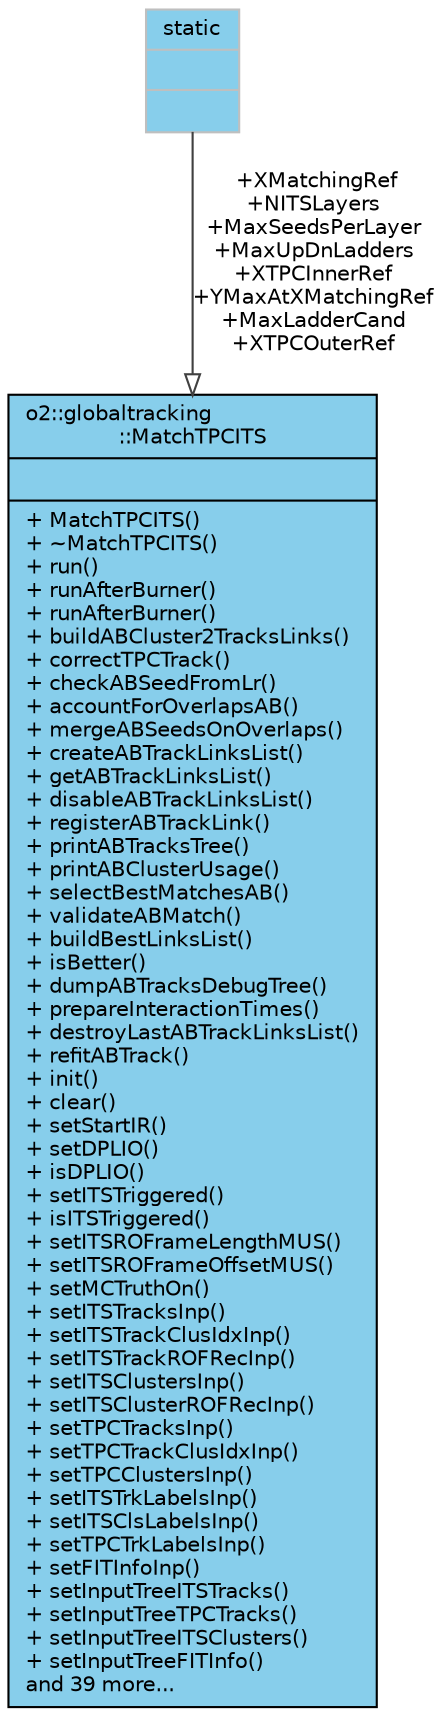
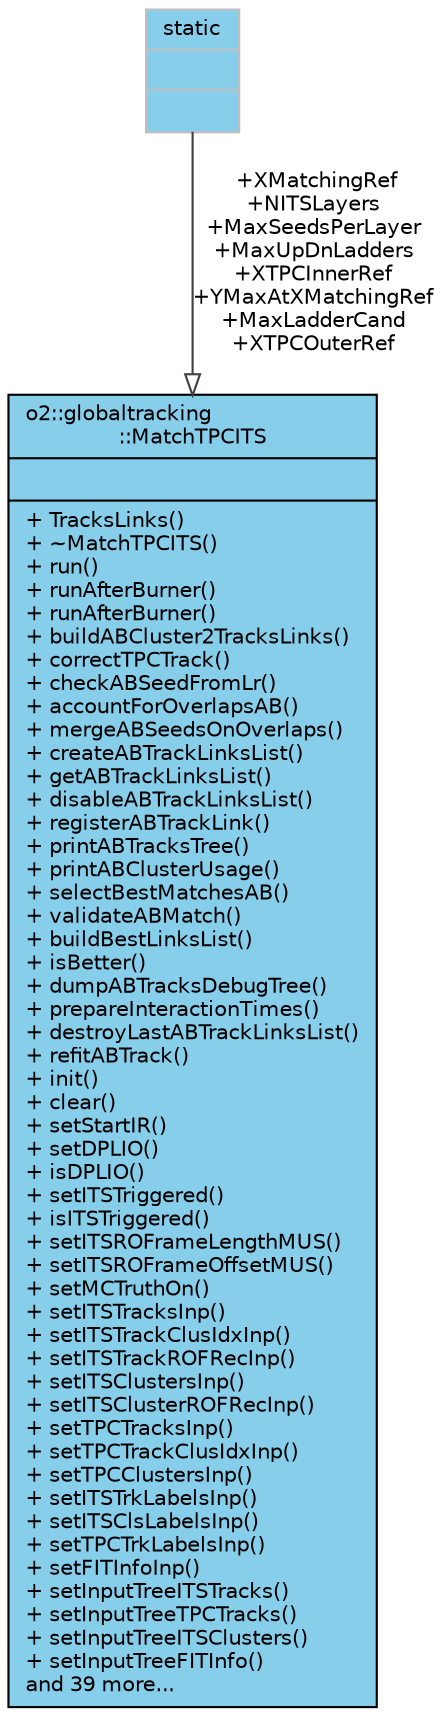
node "o2::globaltracking": text "+ MatchTPCITS()" -> "+ TracksLinks()"
